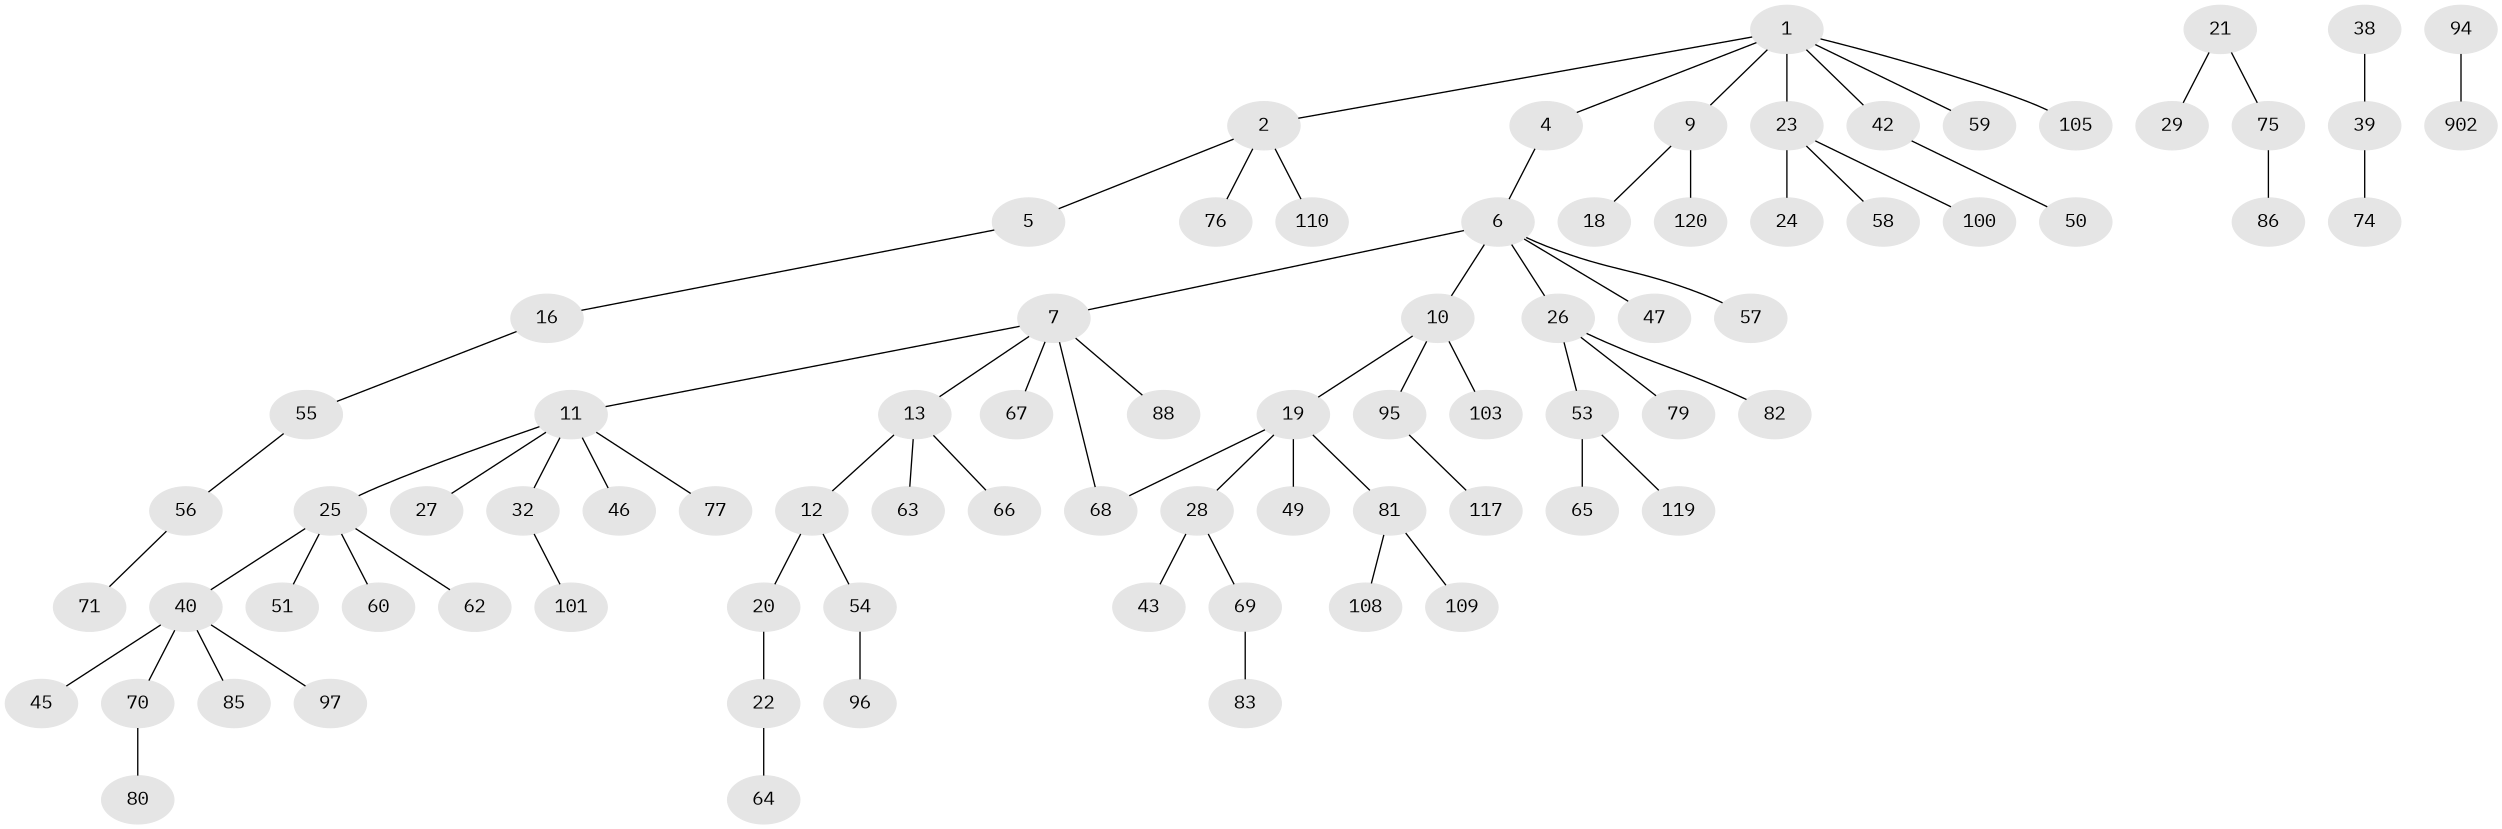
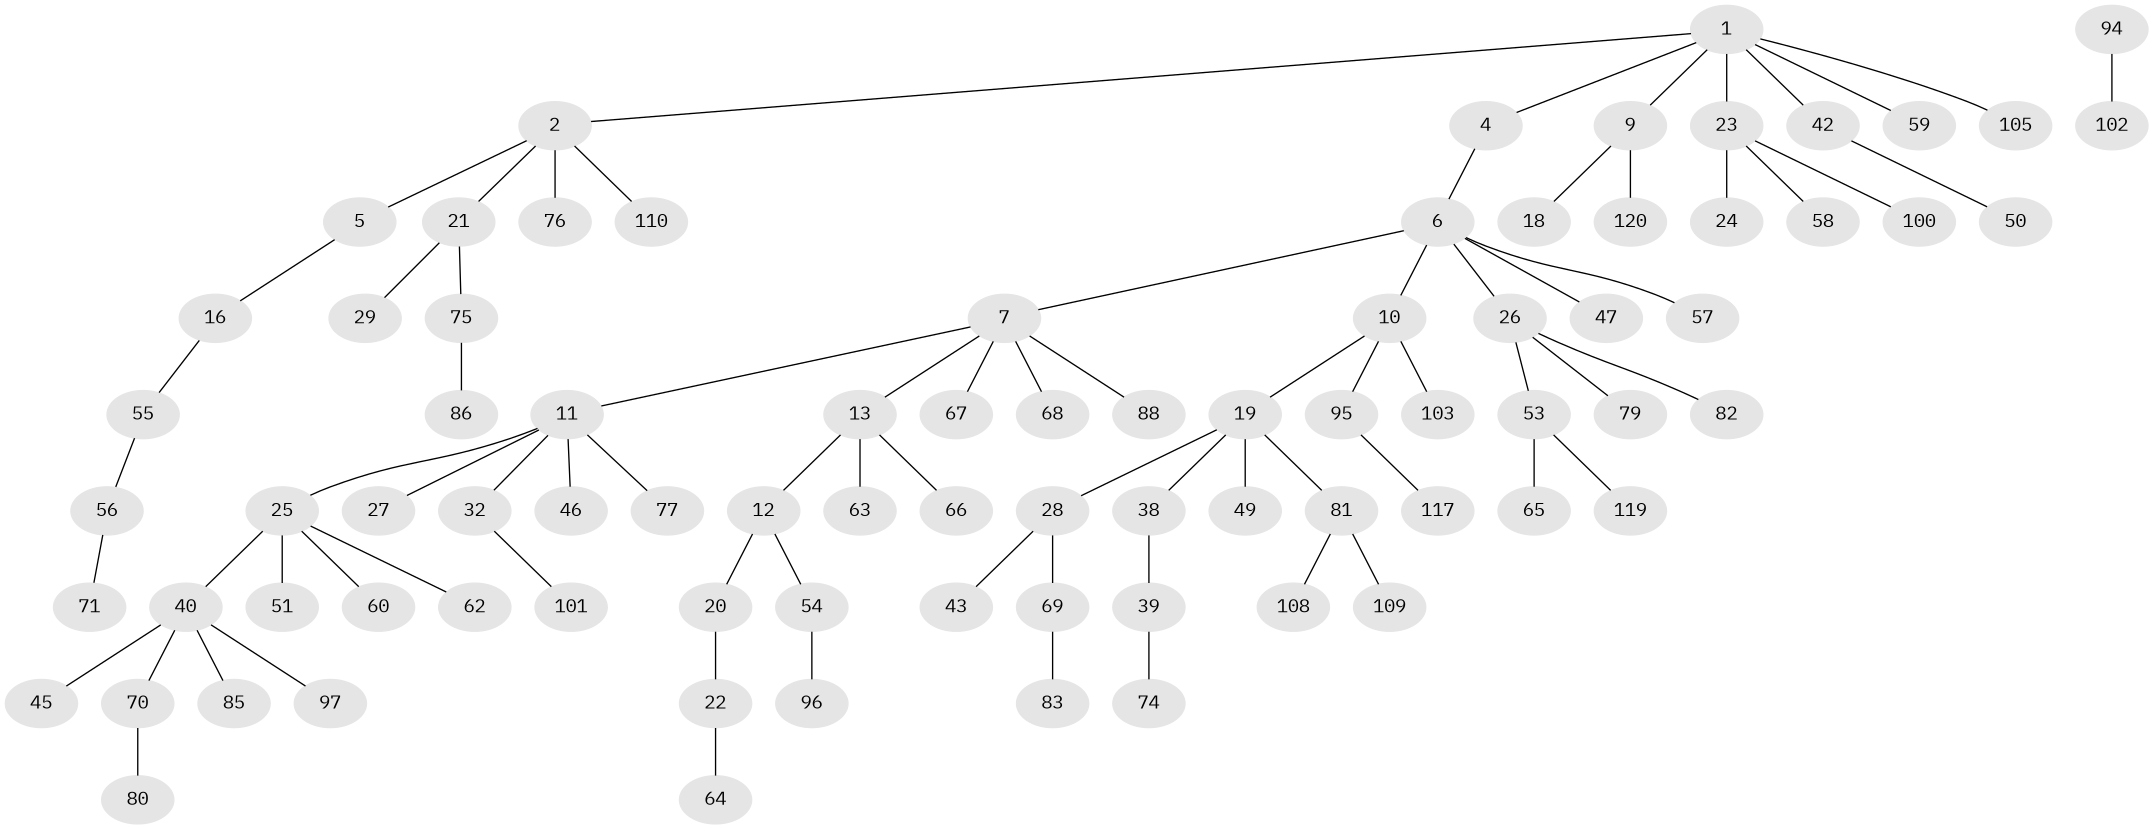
node "902": label "902" -> "102"
edge "2" -- "21": added
edge "19" -- "68": now "19" -- "38"
